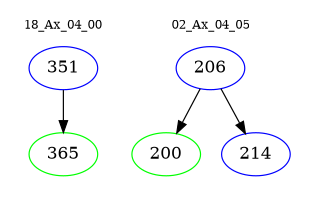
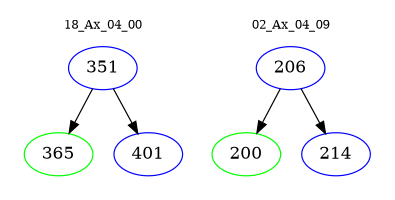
cluster "02_Ax_04_05": label "02_Ax_04_05" -> "02_Ax_04_09"
node "401": added
